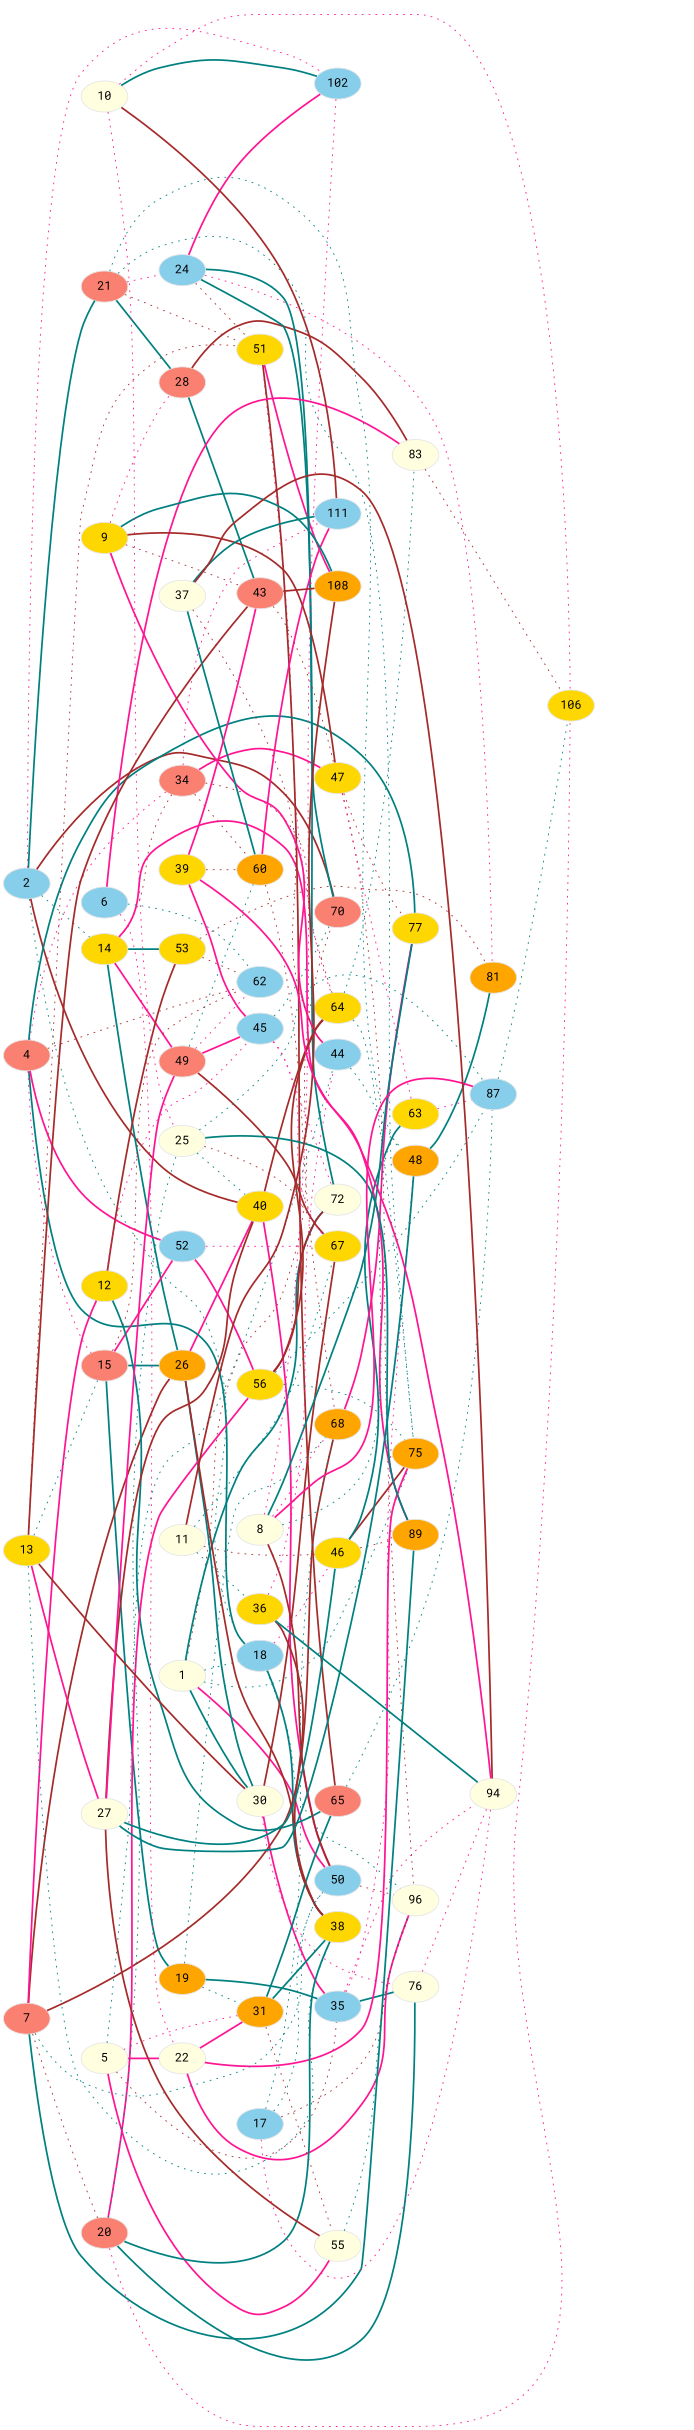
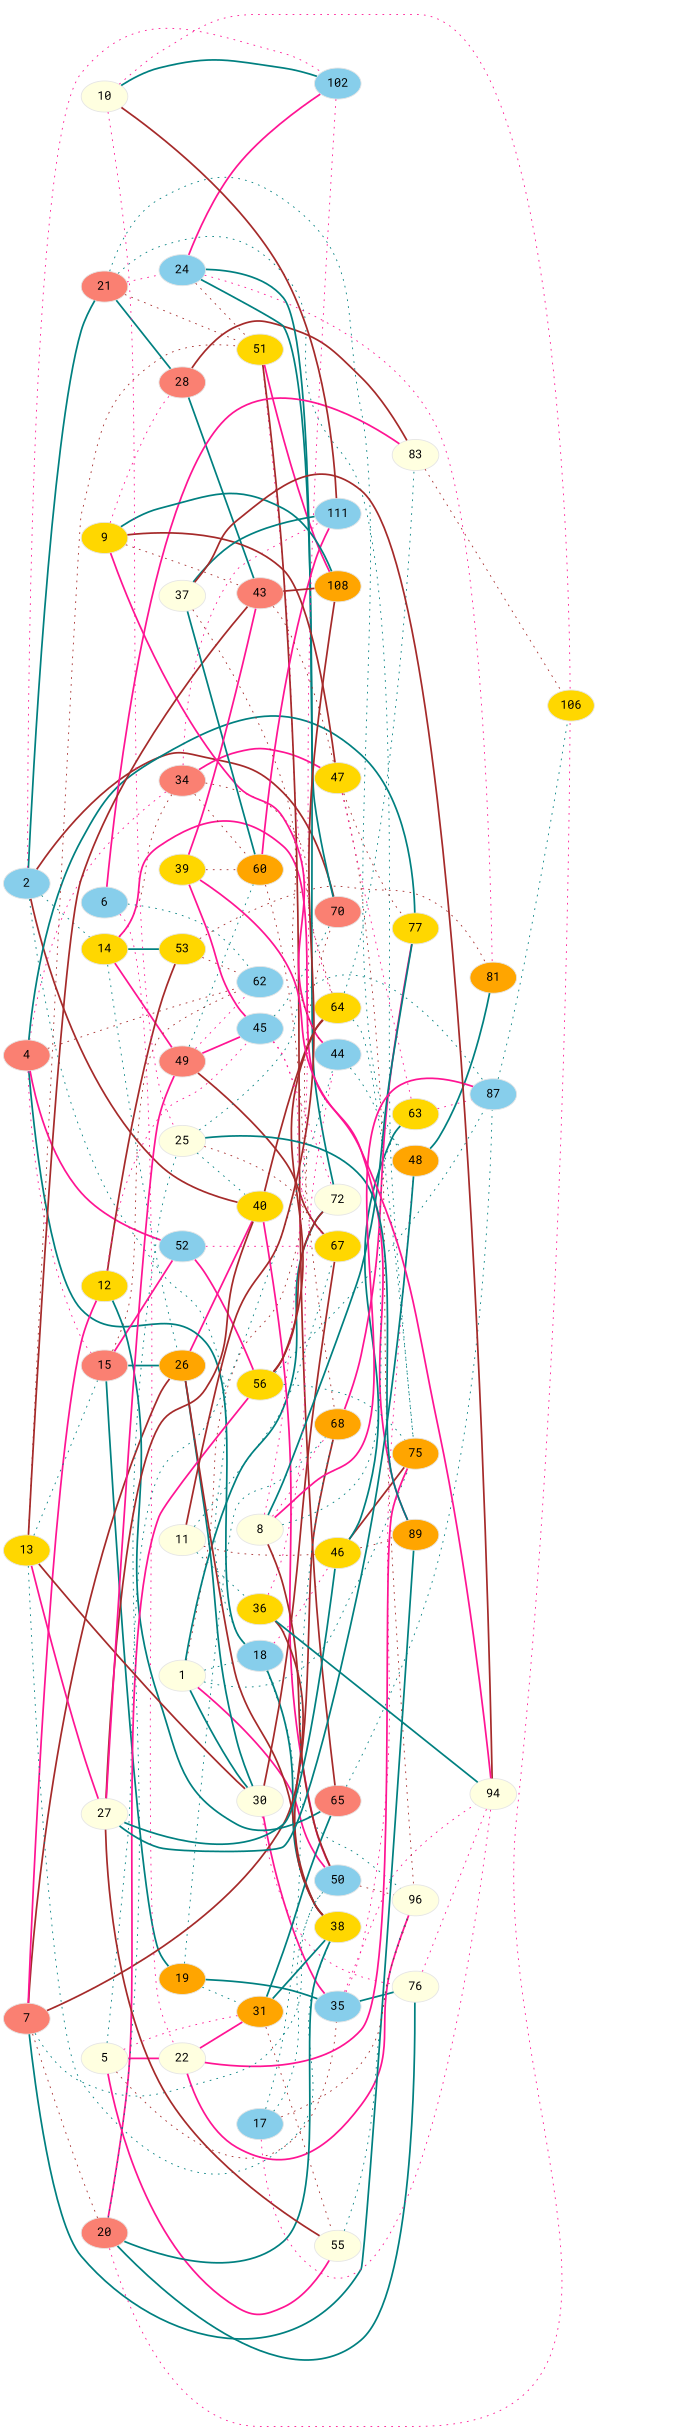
edge "14" -- "26": style bold -> dotted
